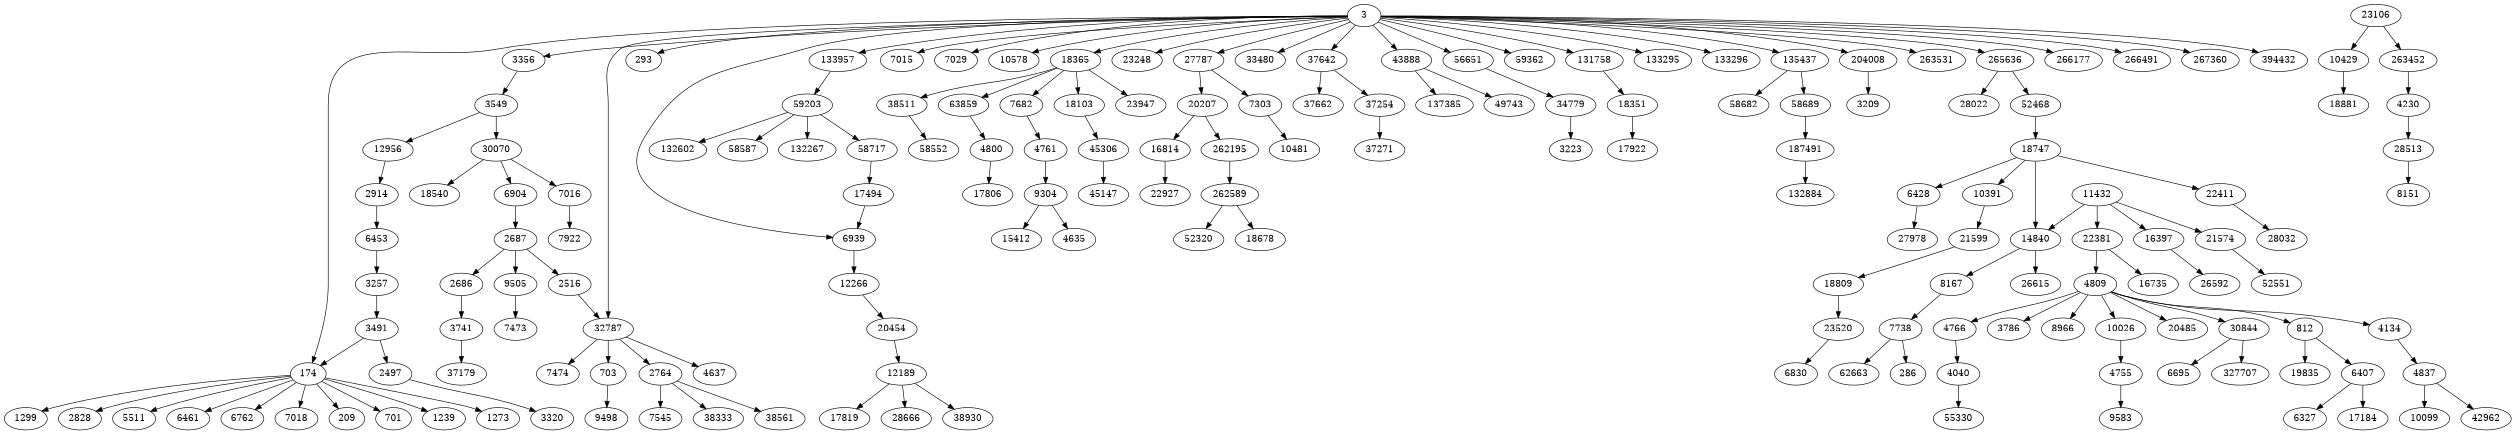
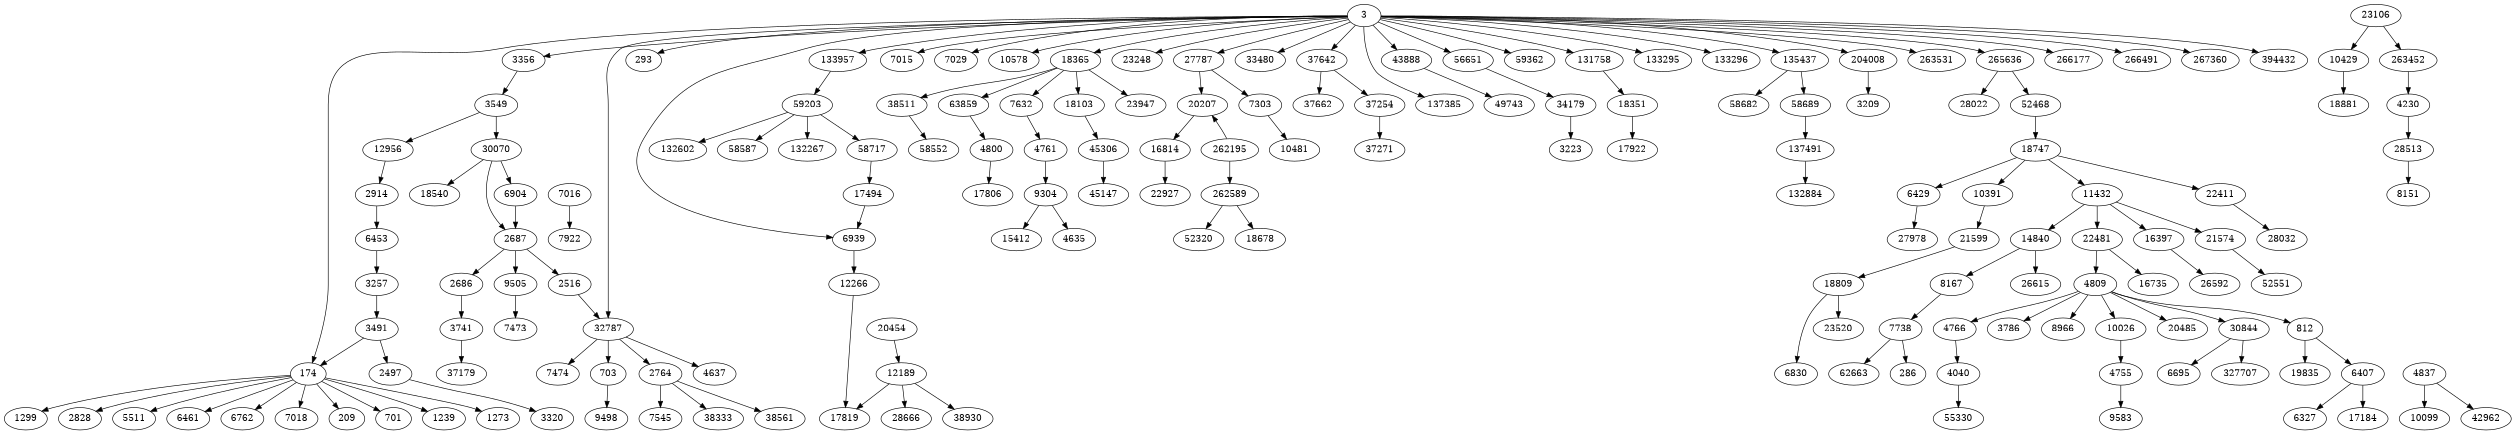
edge "43888" -> "137385": now "3" -> "137385"
node "7682": label "7682" -> "7632"
node "34779": label "34779" -> "34179"
edge "20207" -> "262195": reversed
node "187491": label "187491" -> "137491"
edge "30070" -> "7016": now "30070" -> "2687"
edge "18747" -> "14840": now "18747" -> "11432"
node "6428": label "6428" -> "6429"
node "22381": label "22381" -> "22481"
edge "12266" -> "20454": now "12266" -> "17819"
node "4134": removed
edge "23520" -> "6830": now "18809" -> "6830"
